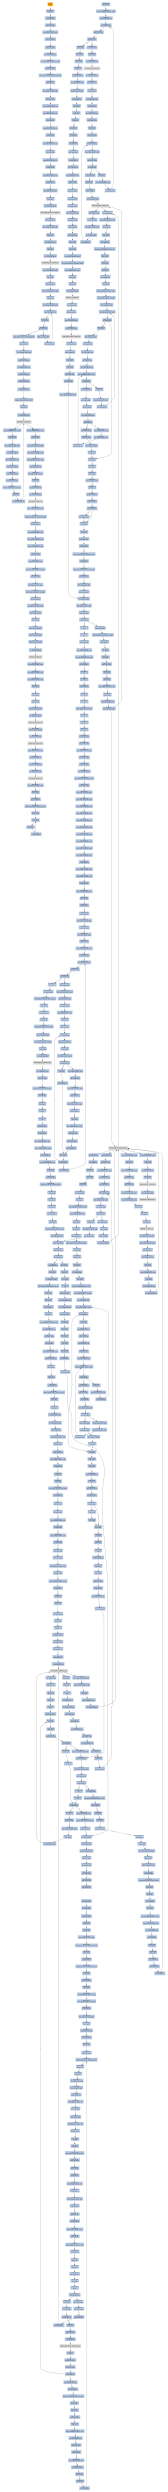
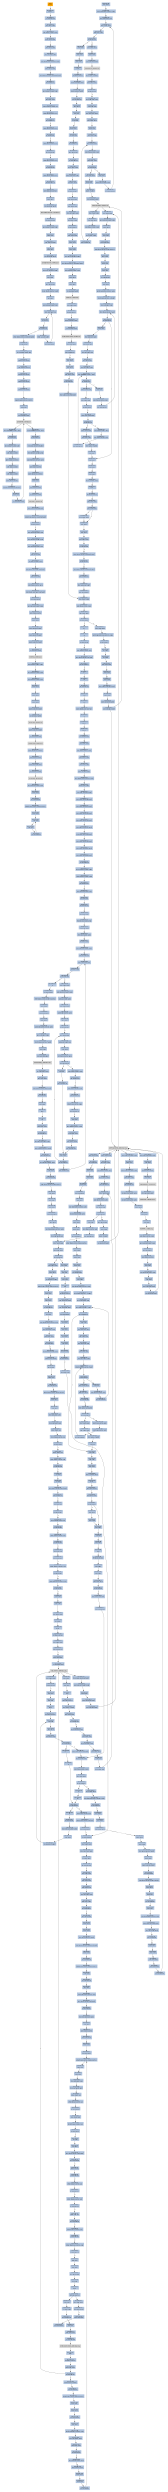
node "0x00586de1 movl 0xc(%esi), %eax": added
